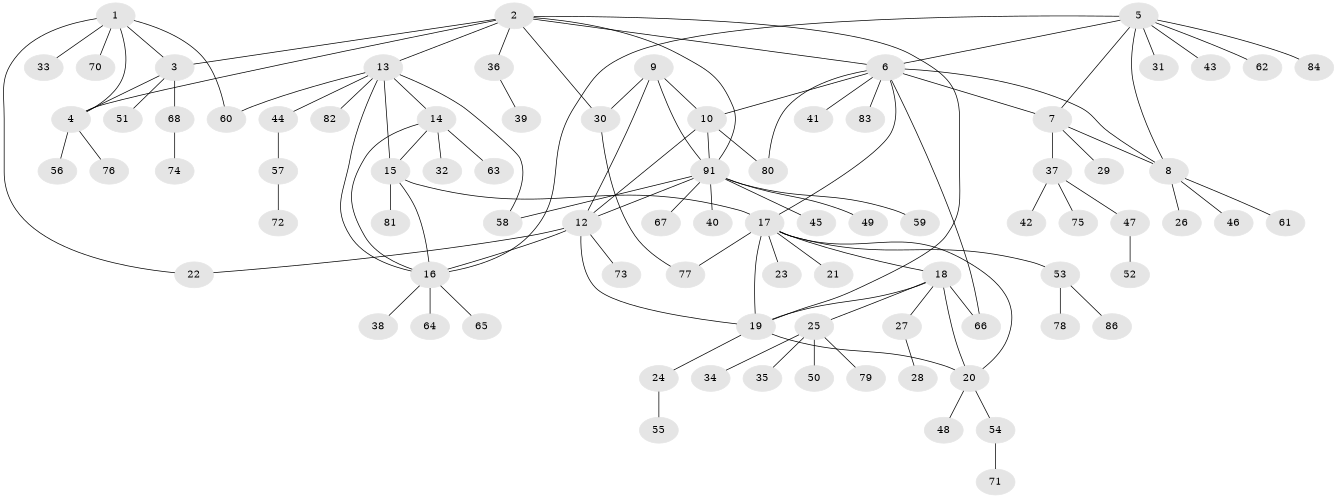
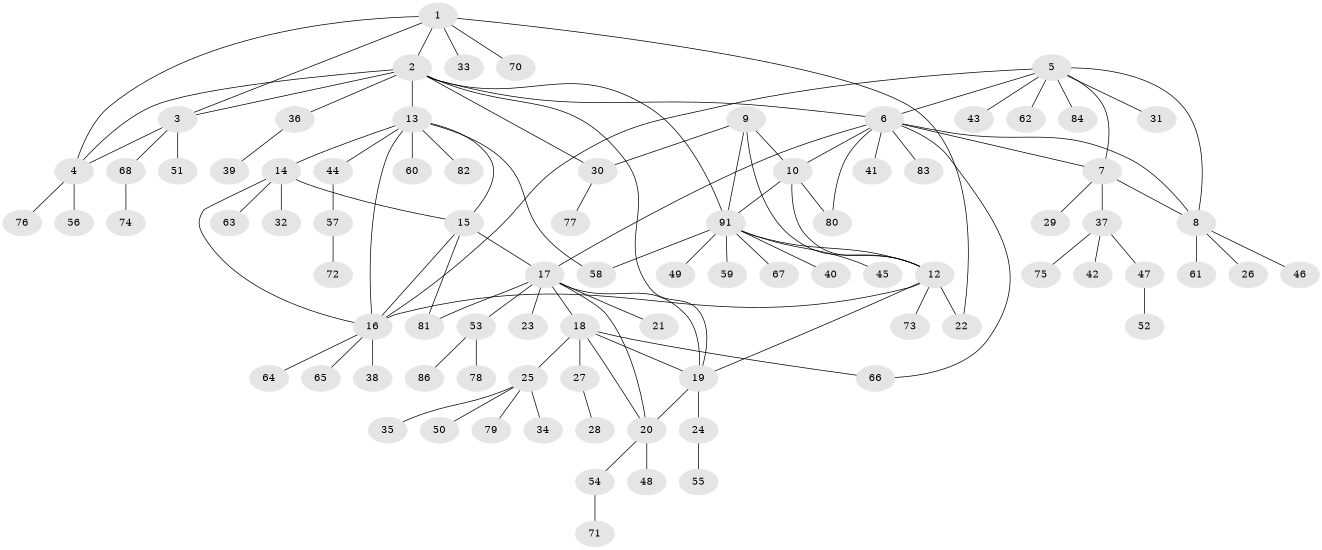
edge "1" -- "60": now "1" -- "2"
edge "17" -- "77": now "17" -- "81"
